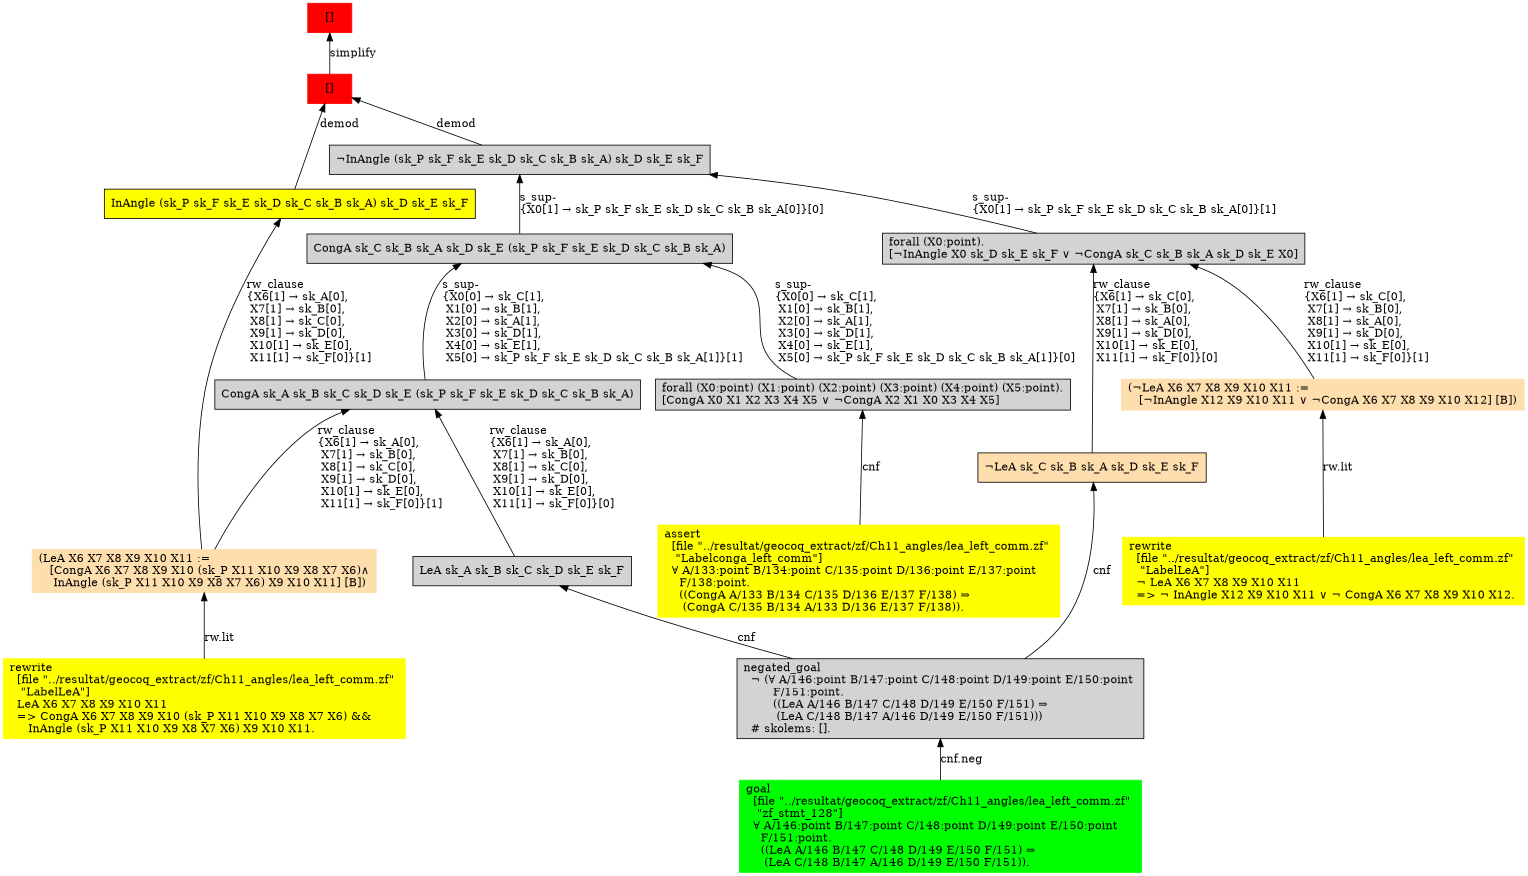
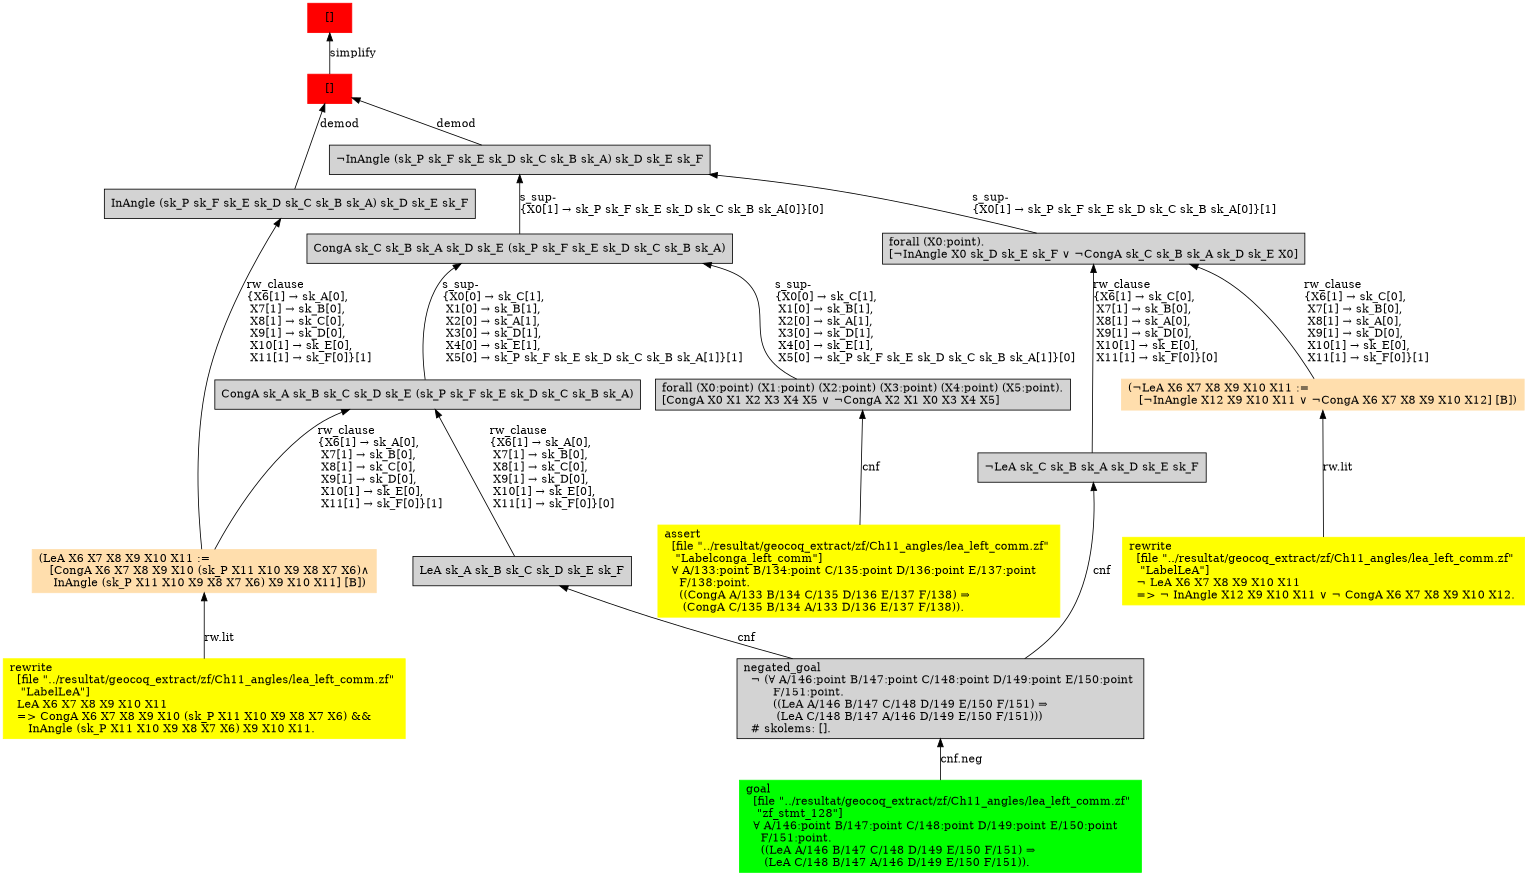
node "InAngle (sk_P sk_F sk_E sk_D sk_C sk_B sk_A) sk_D sk_E sk_F": fillcolor yellow -> lightgrey
node "¬LeA sk_C sk_B sk_A sk_D sk_E sk_F": fillcolor navajowhite -> lightgrey
